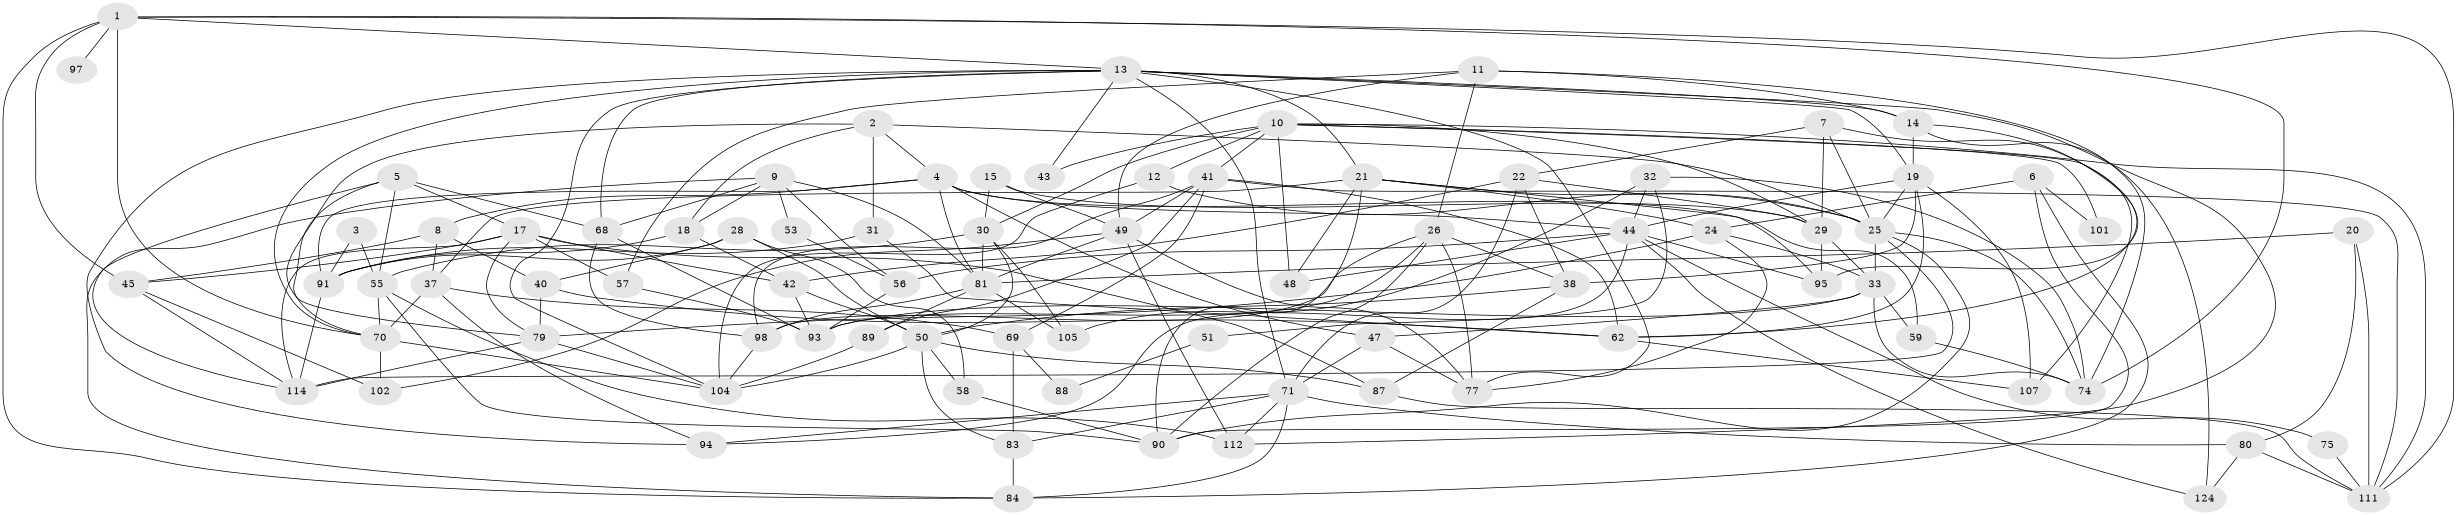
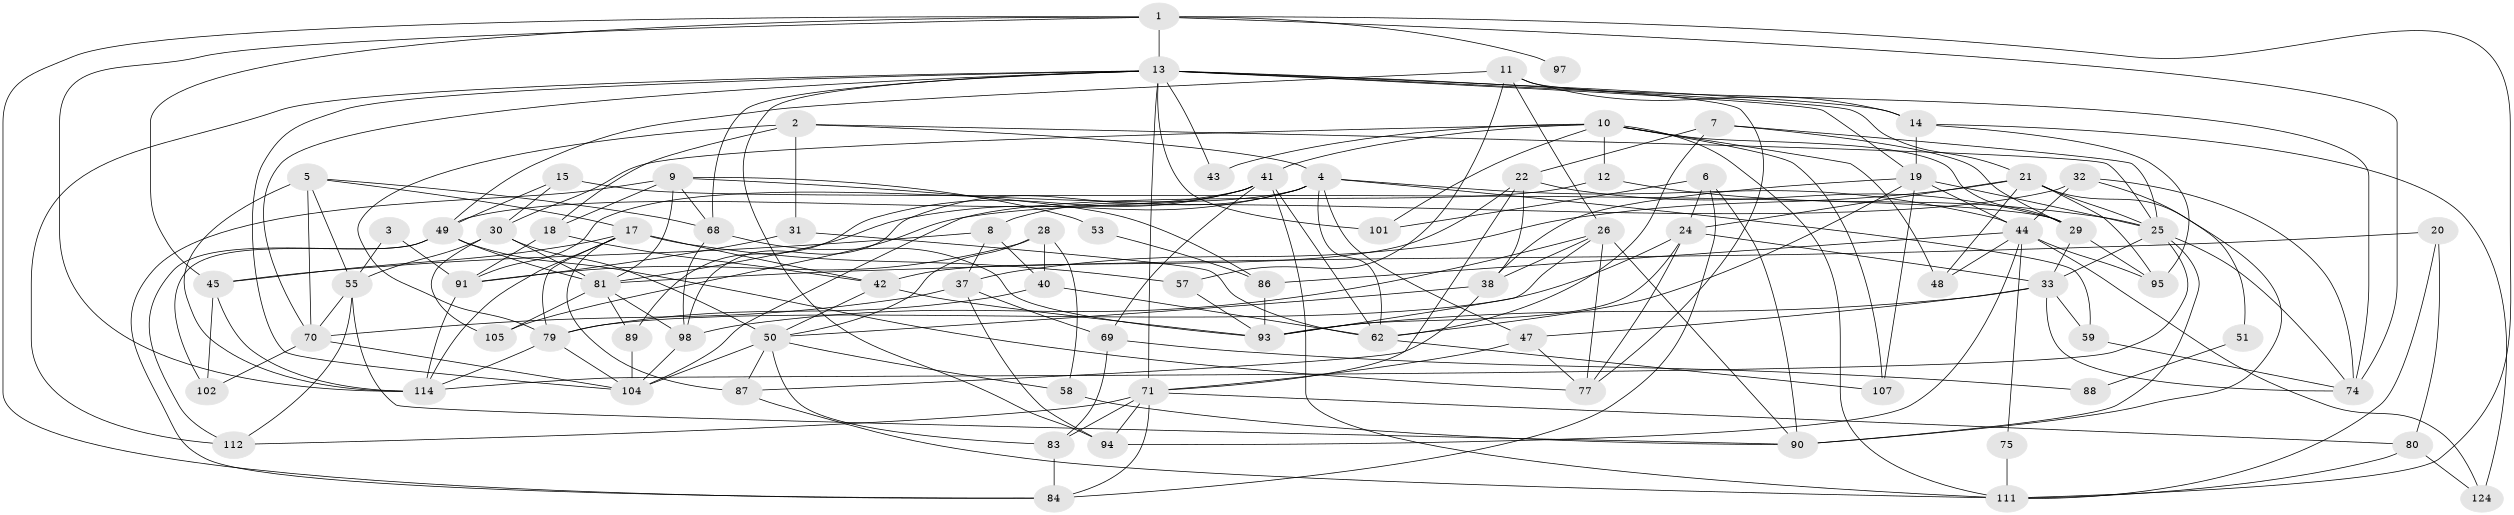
edge "13" -- "101": added
edge "1" -- "70": now "1" -- "114"
edge "4" -- "62": added
node "56": label "56" -> "86"
edge "24" -- "93": added
